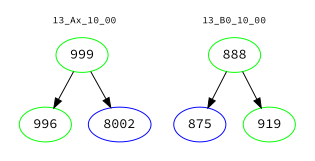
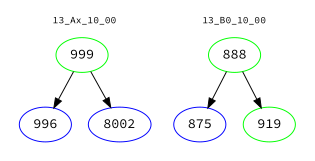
node "996": color green -> blue
